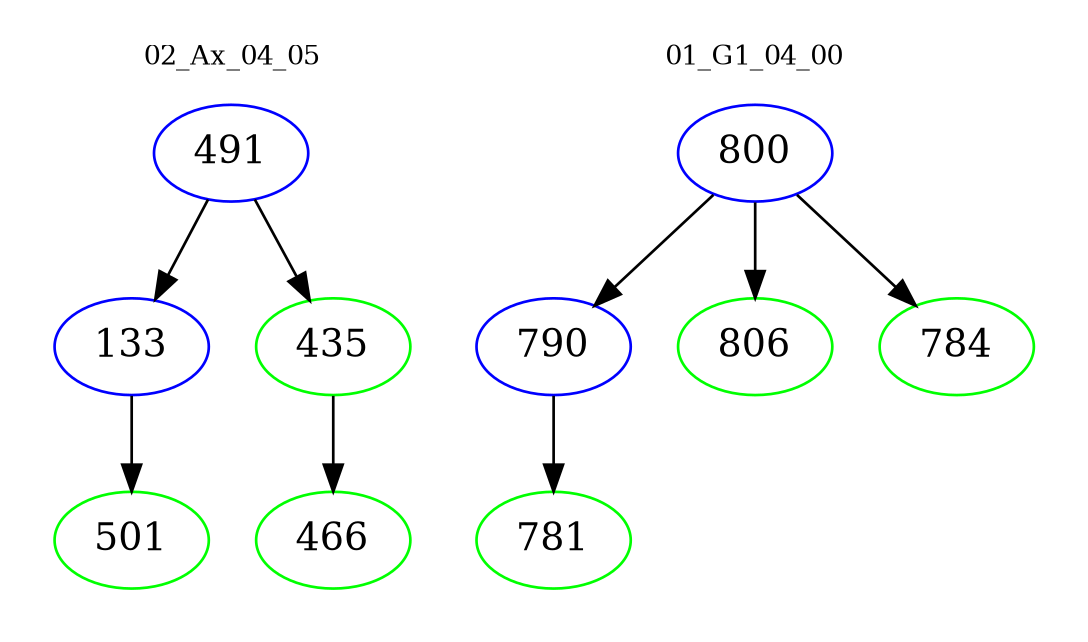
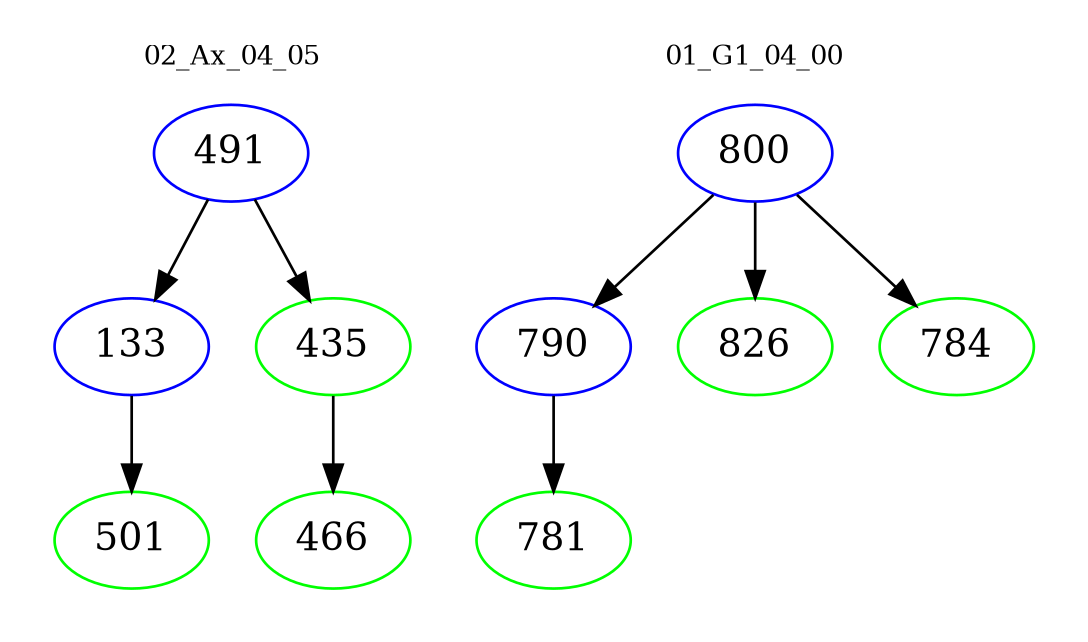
node "806": label "806" -> "826"
